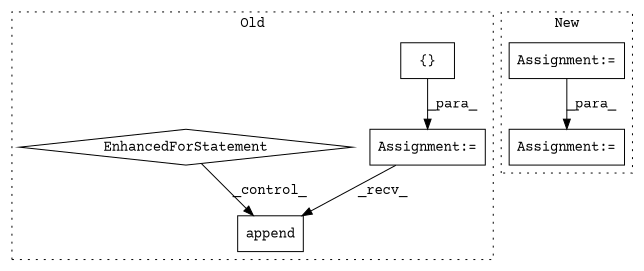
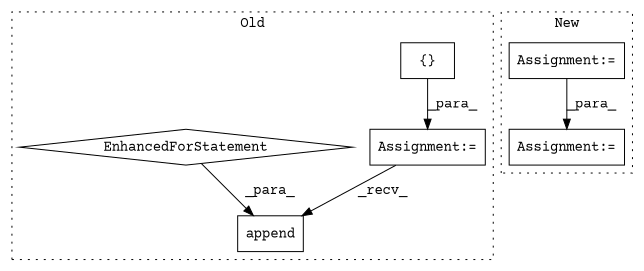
edge "EnhancedForStatement" -> "append": label "_control_" -> "_para_"
